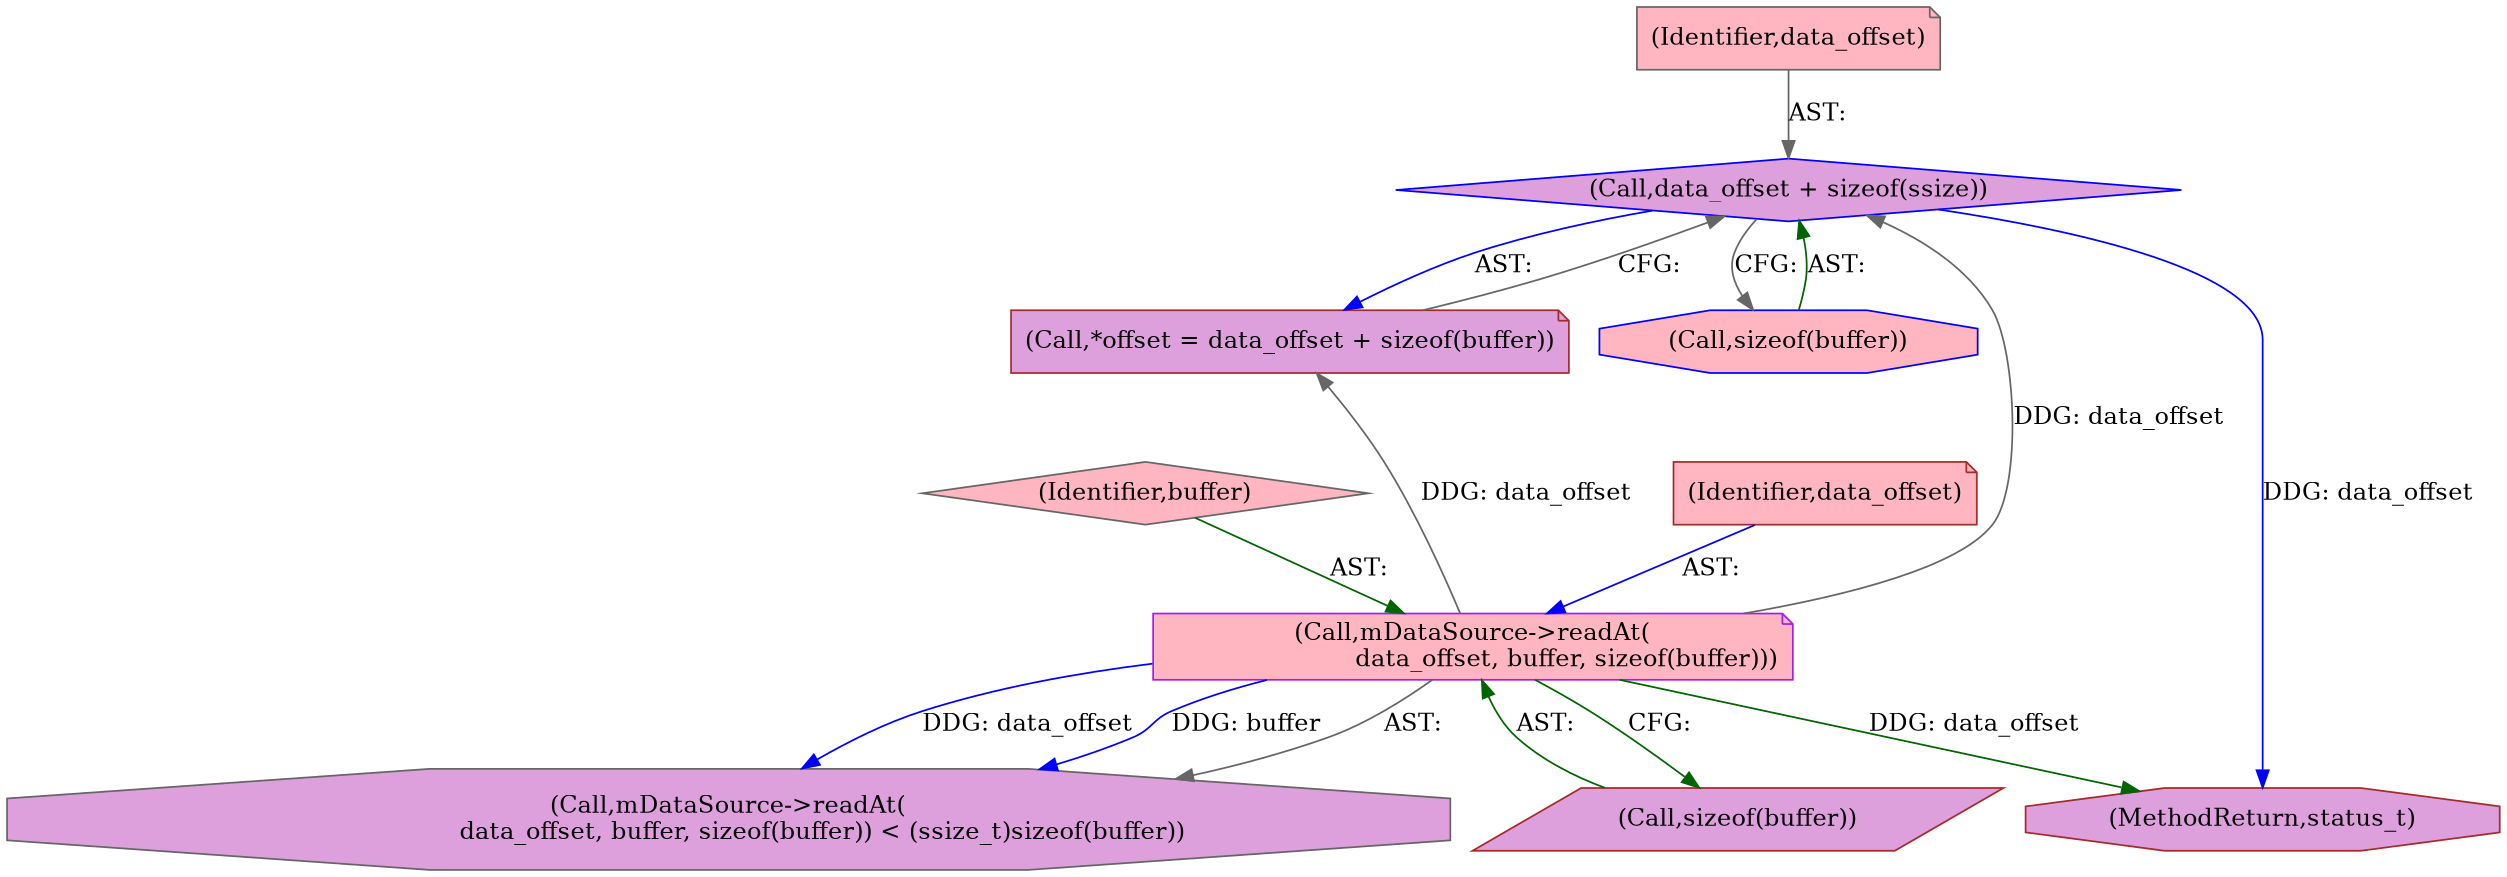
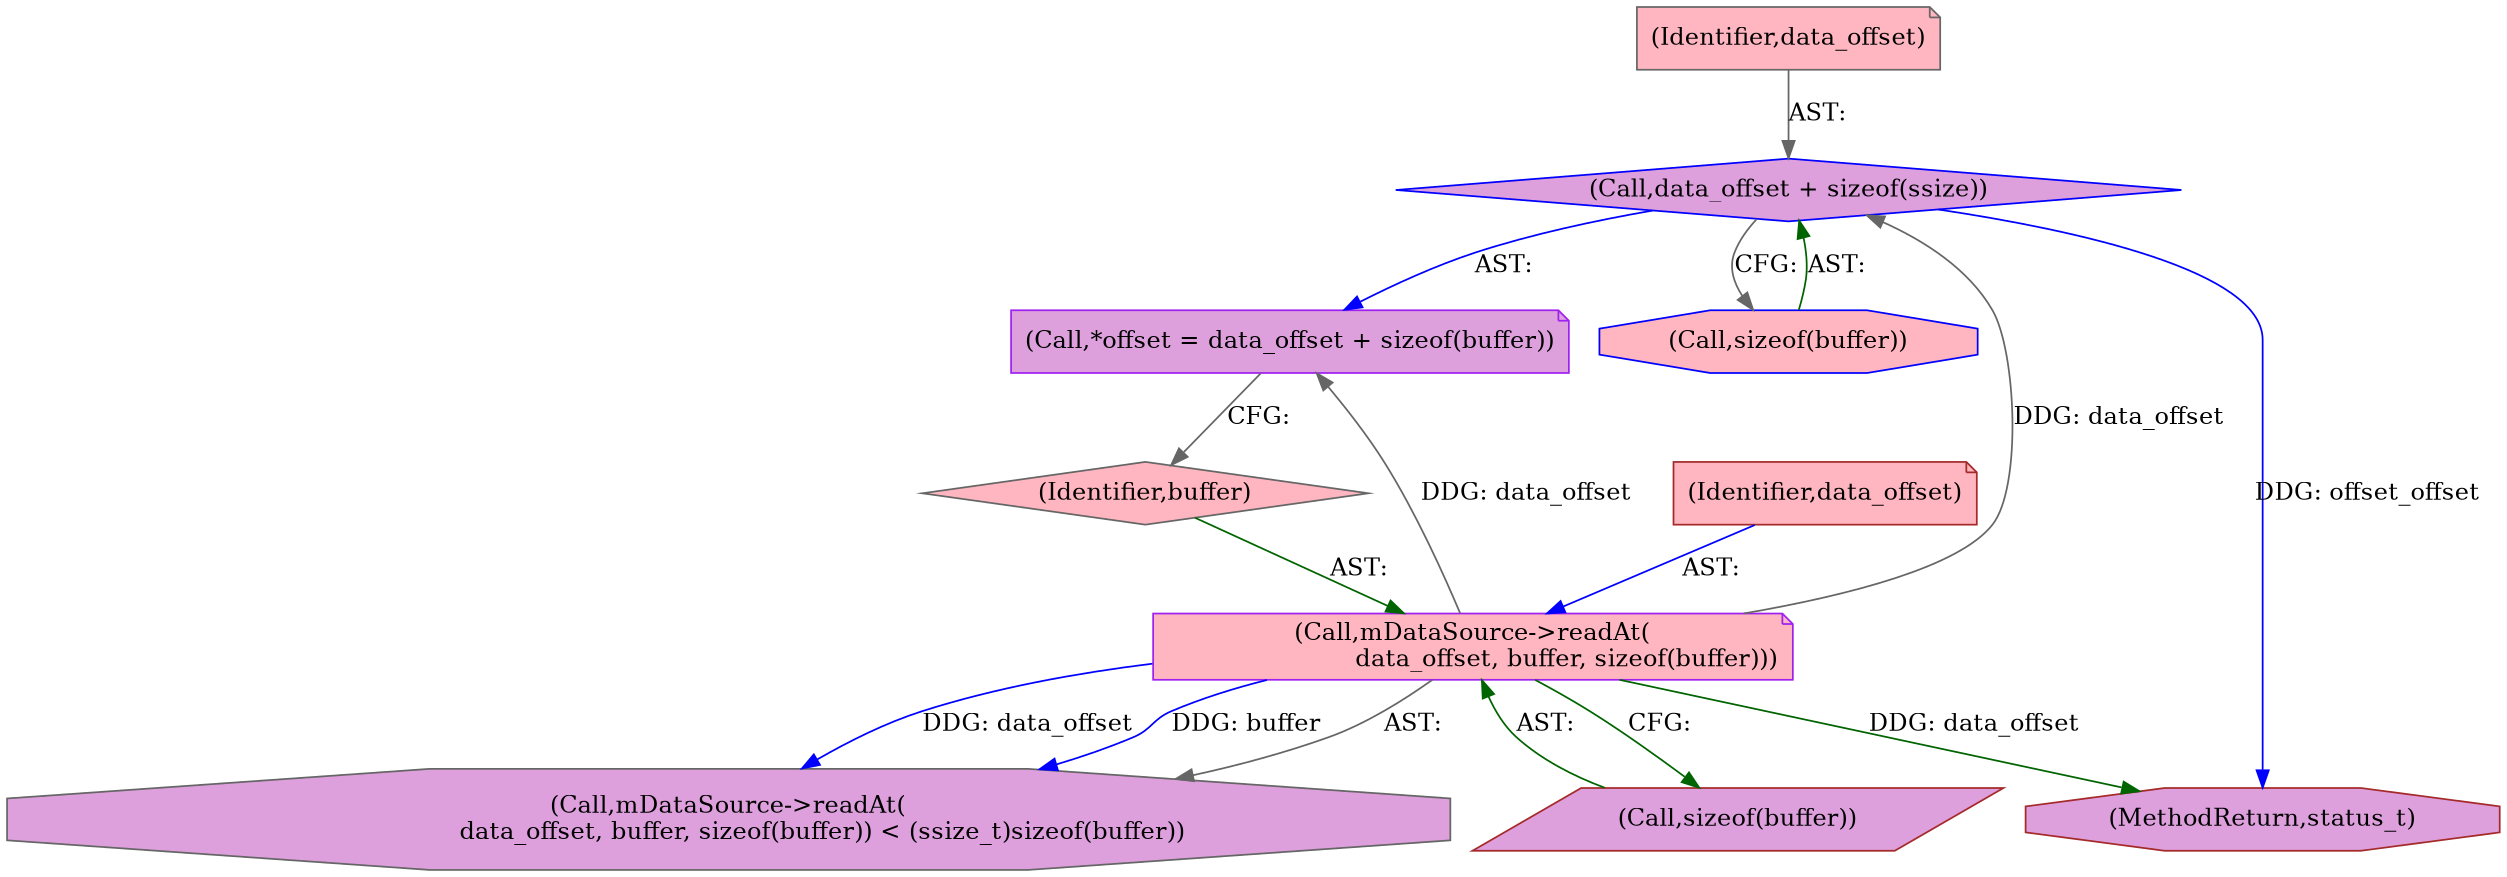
edge "(Call,*offset = data_offset + sizeof(buffer))" -> "(Call,data_offset + sizeof(ssize))": now "(Call,*offset = data_offset + sizeof(buffer))" -> "(Identifier,buffer)"
node "(Call,*offset = data_offset + sizeof(buffer))": color brown -> purple
edge "(Call,data_offset + sizeof(ssize))" -> "(MethodReturn,status_t)": label "DDG: data_offset" -> "DDG: offset_offset"
